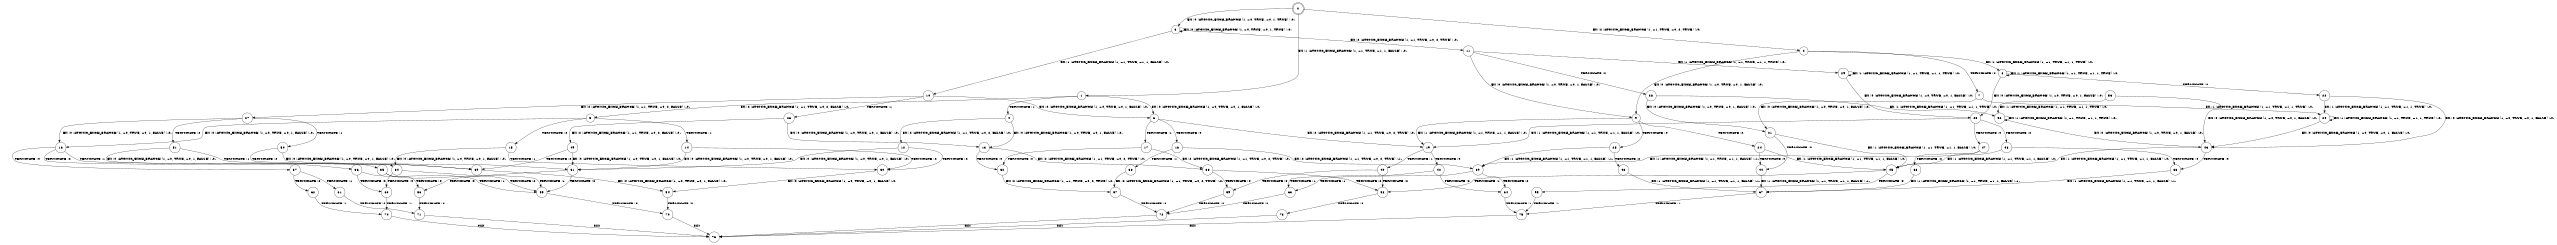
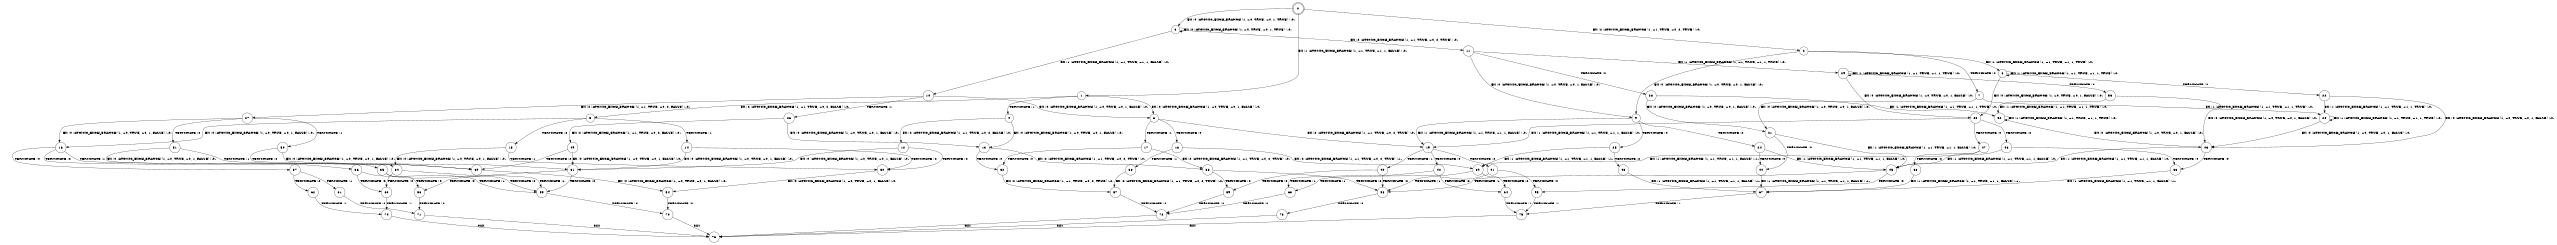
edge "29" -> "53": added, label "TERMINATE !2"
node "41": added
